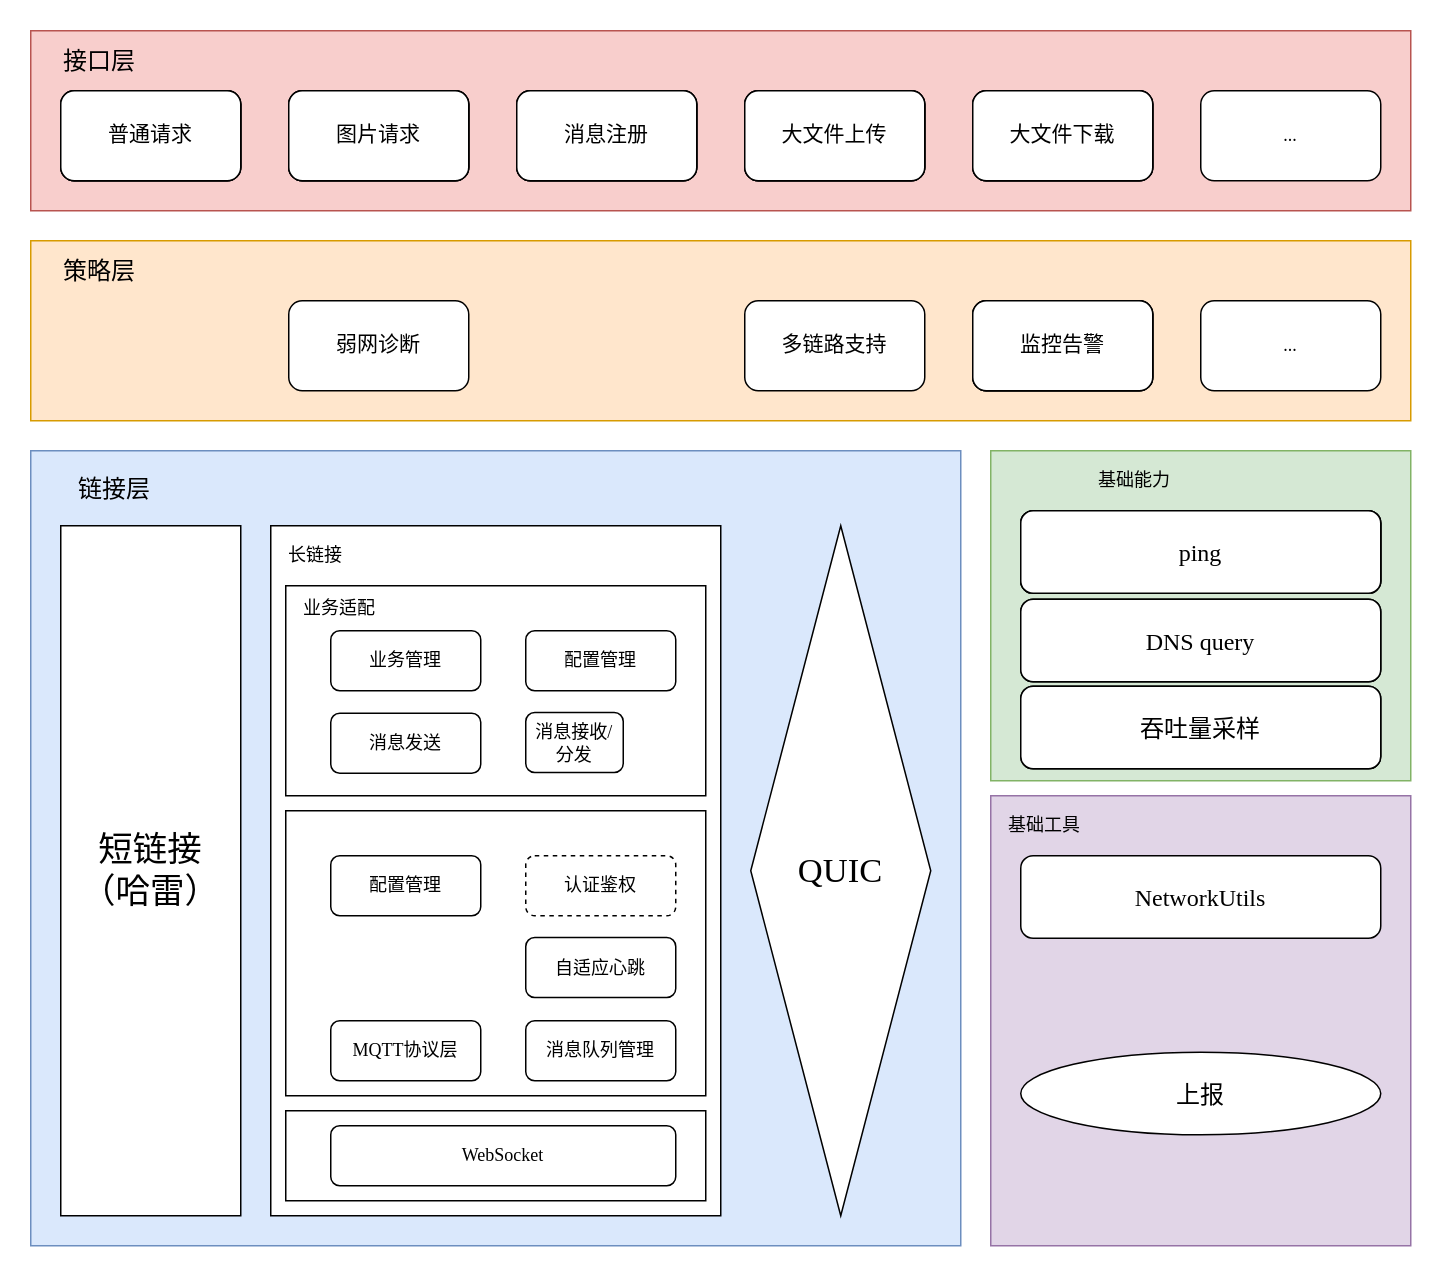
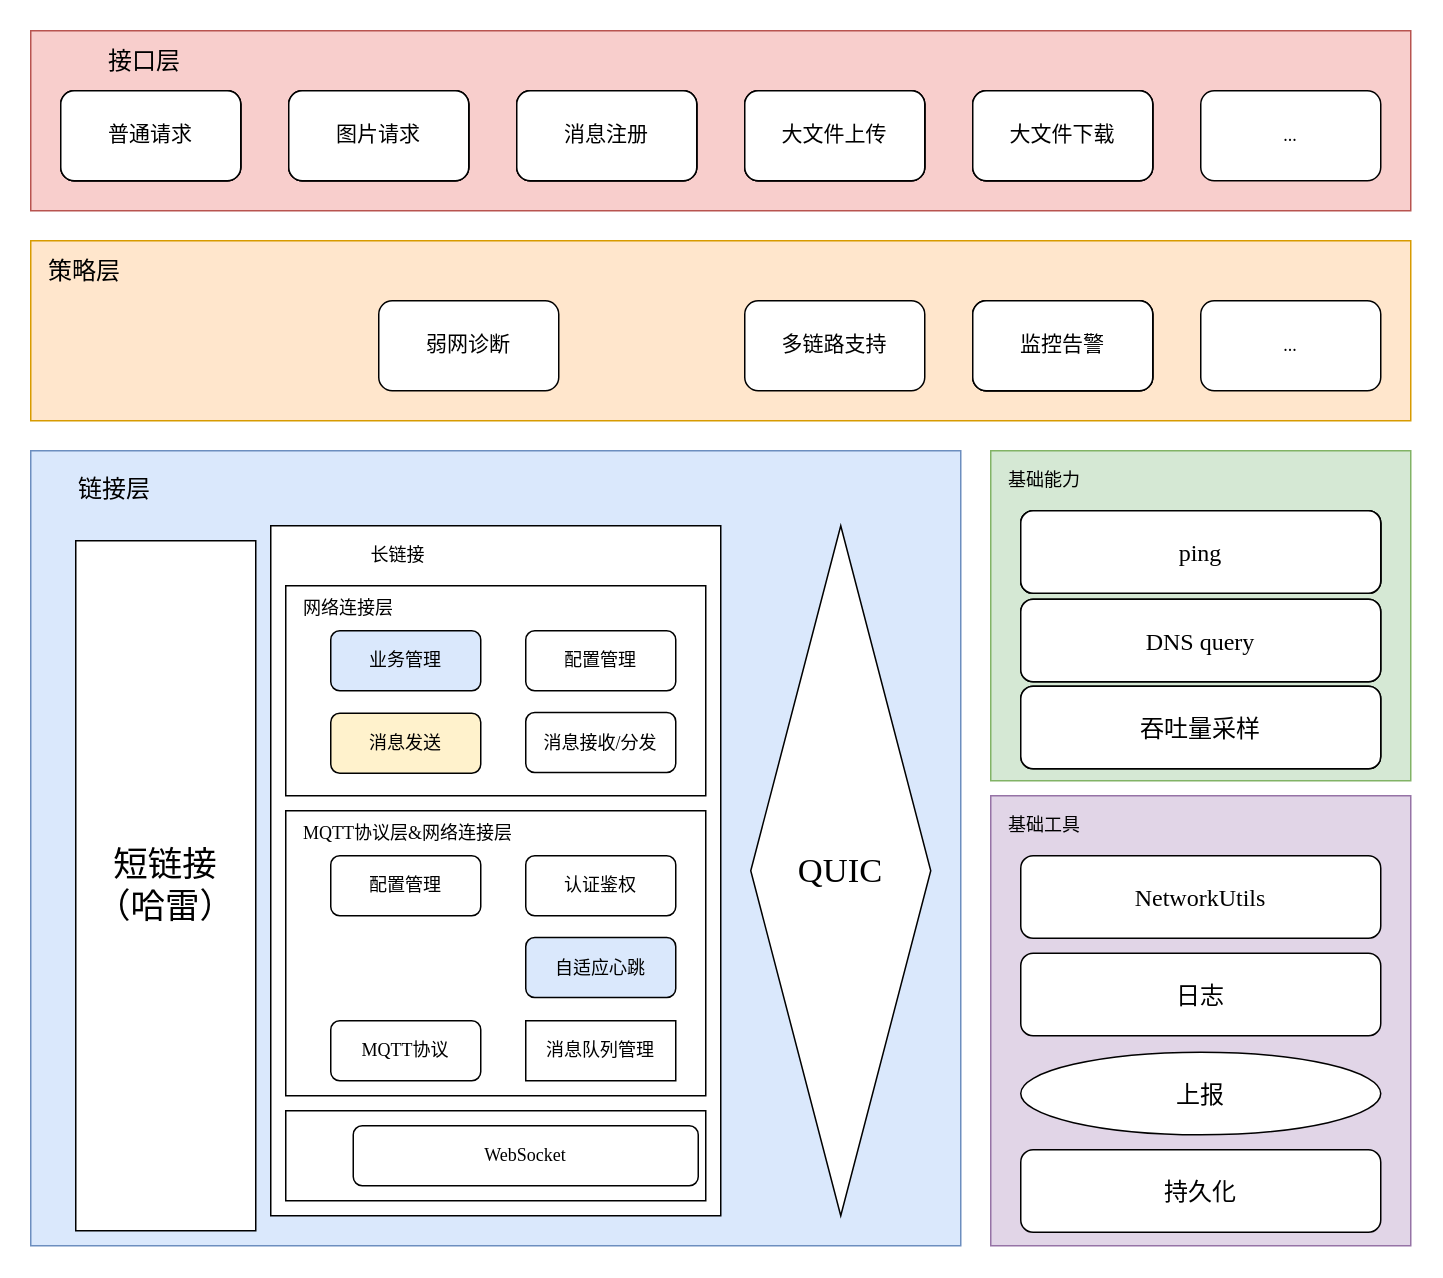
node "接口层": moved (188, 61) -> (233, 61)
node "策略层": moved (188, 271) -> (173, 271)
node "弱网诊断": moved (379, 346) -> (469, 346)
node "基础能力": moved (1223, 481) -> (1133, 481)
node "长链接": moved (413, 556) -> (496, 556)
node "业务适配": label "业务适配" -> "网络连接层"
node "业务管理": fillcolor #ffffff -> #dae8fc
node "消息发送": fillcolor #ffffff -> #fff2cc
node "消息接收/分发": size 98x60 -> 150x60
node "MQTT协议层&网络连接层": added
node "短链接 （哈雷）": moved (151, 871) -> (166, 886)
node "认证鉴权": style dashed -> solid
node "自适应心跳": fillcolor #ffffff -> #dae8fc
node "日志": added
node "MQTT协议层": label "MQTT协议层" -> "MQTT协议"
node "消息队列管理": shape rounded rectangle -> rectangle
node "WebSocket": moved (503, 1156) -> (526, 1156)
node "持久化": added
